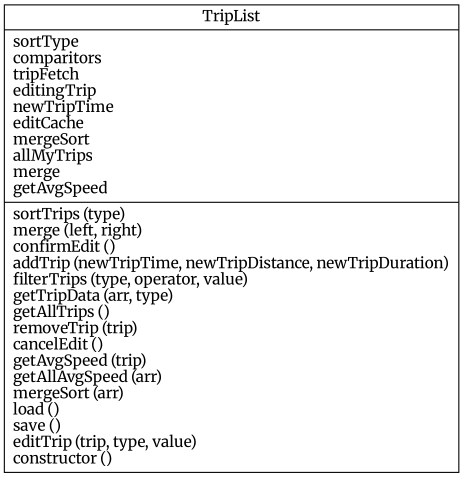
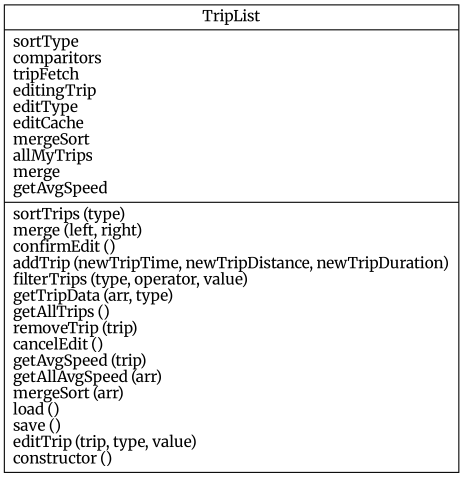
node "TripList": text "newTripTime" -> "editType"
